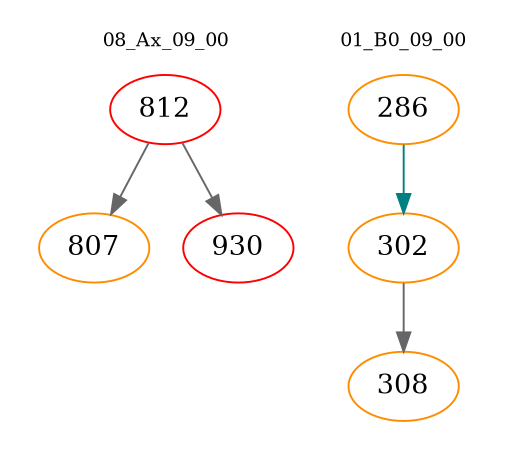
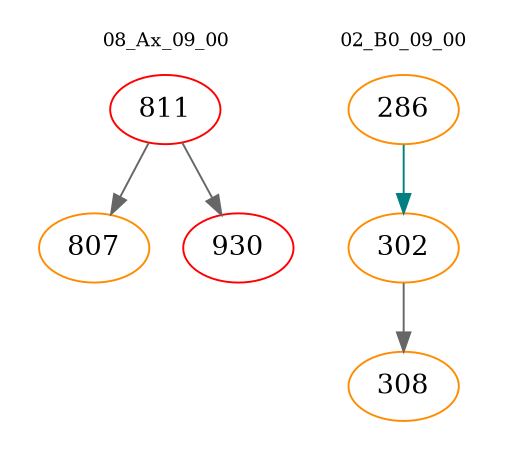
cluster "01_B0_09_00": label "01_B0_09_00" -> "02_B0_09_00"
node "812": label "812" -> "811"
